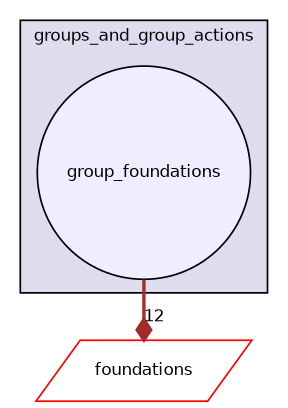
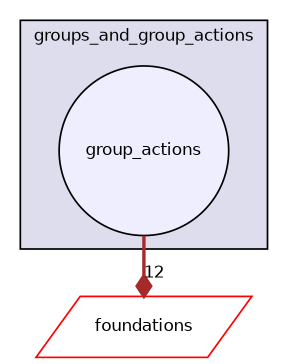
node "group_foundations": label "group_foundations" -> "group_actions"
